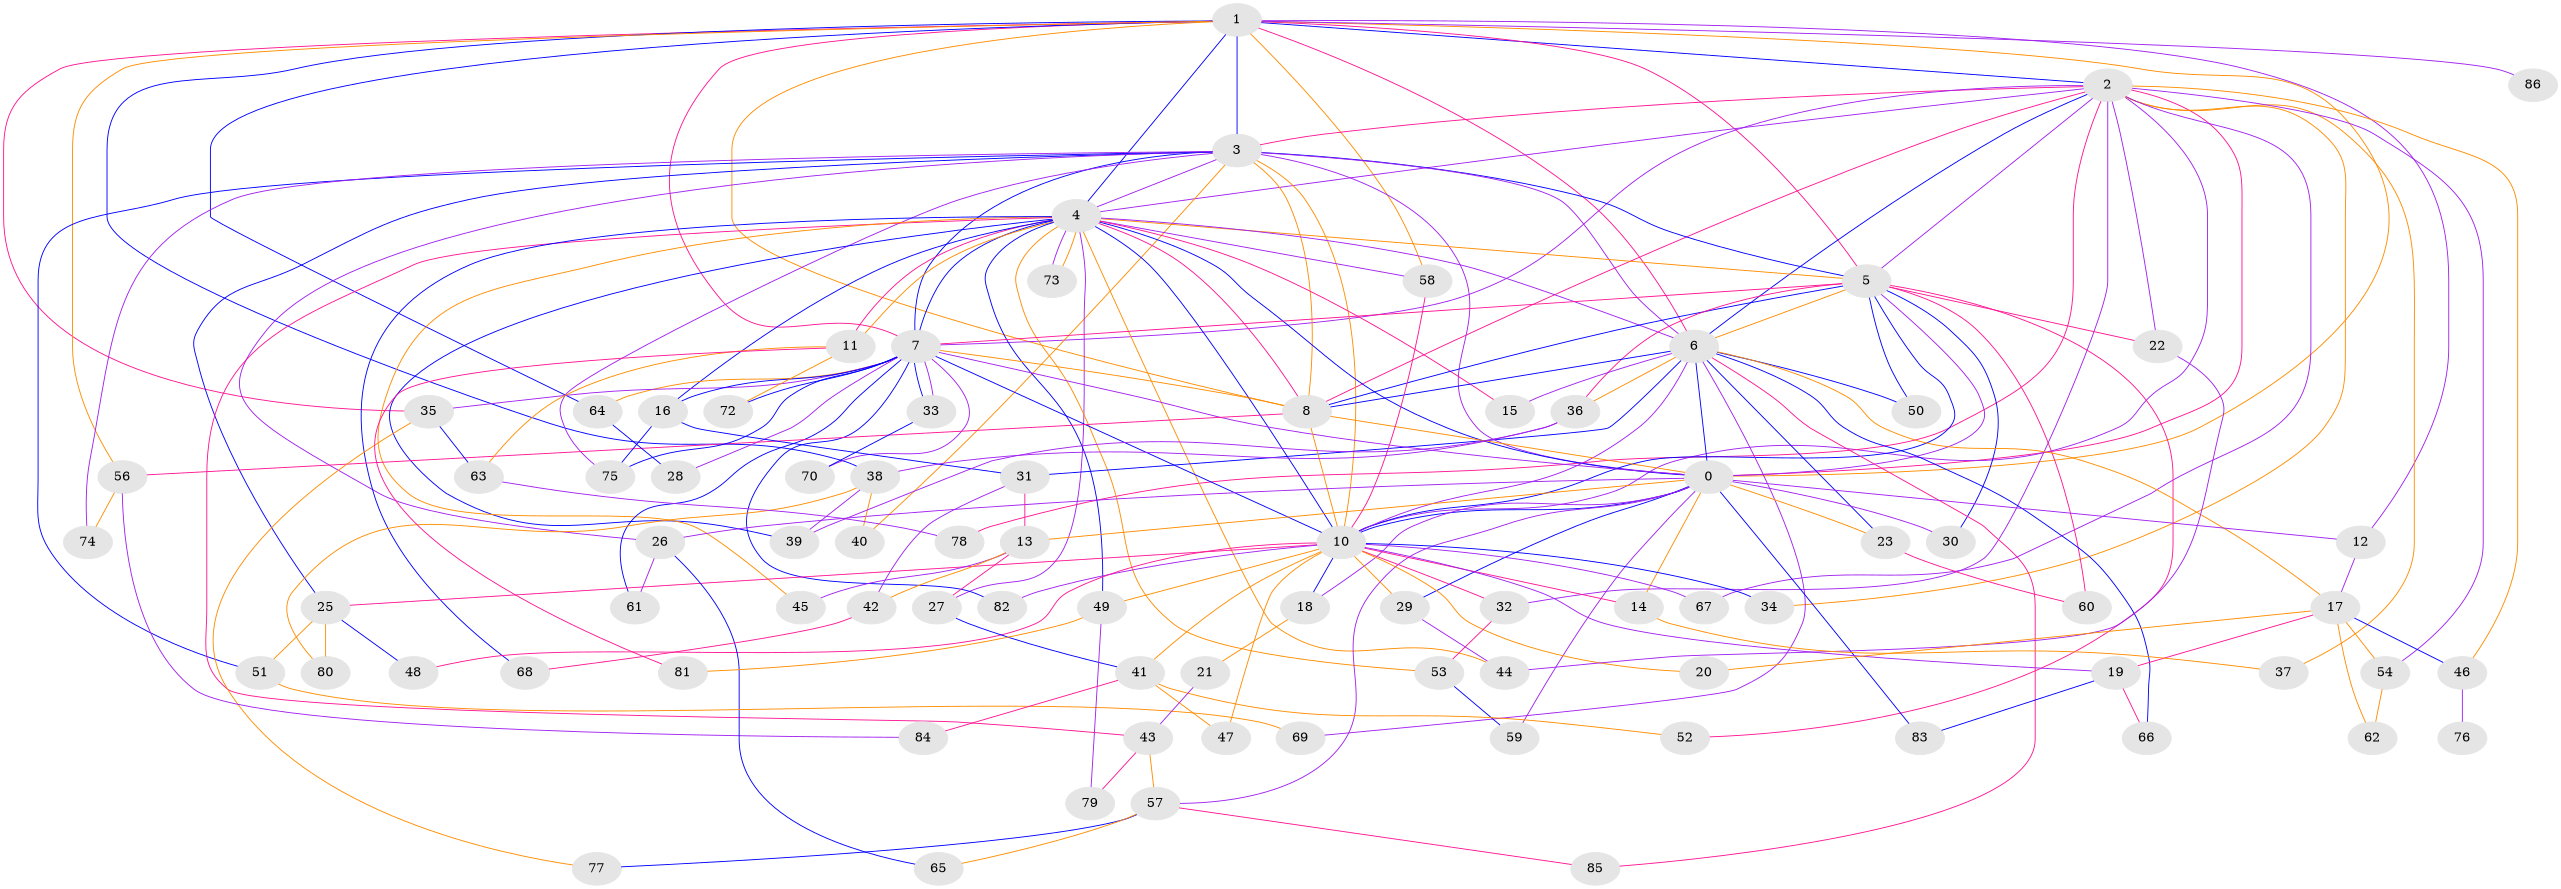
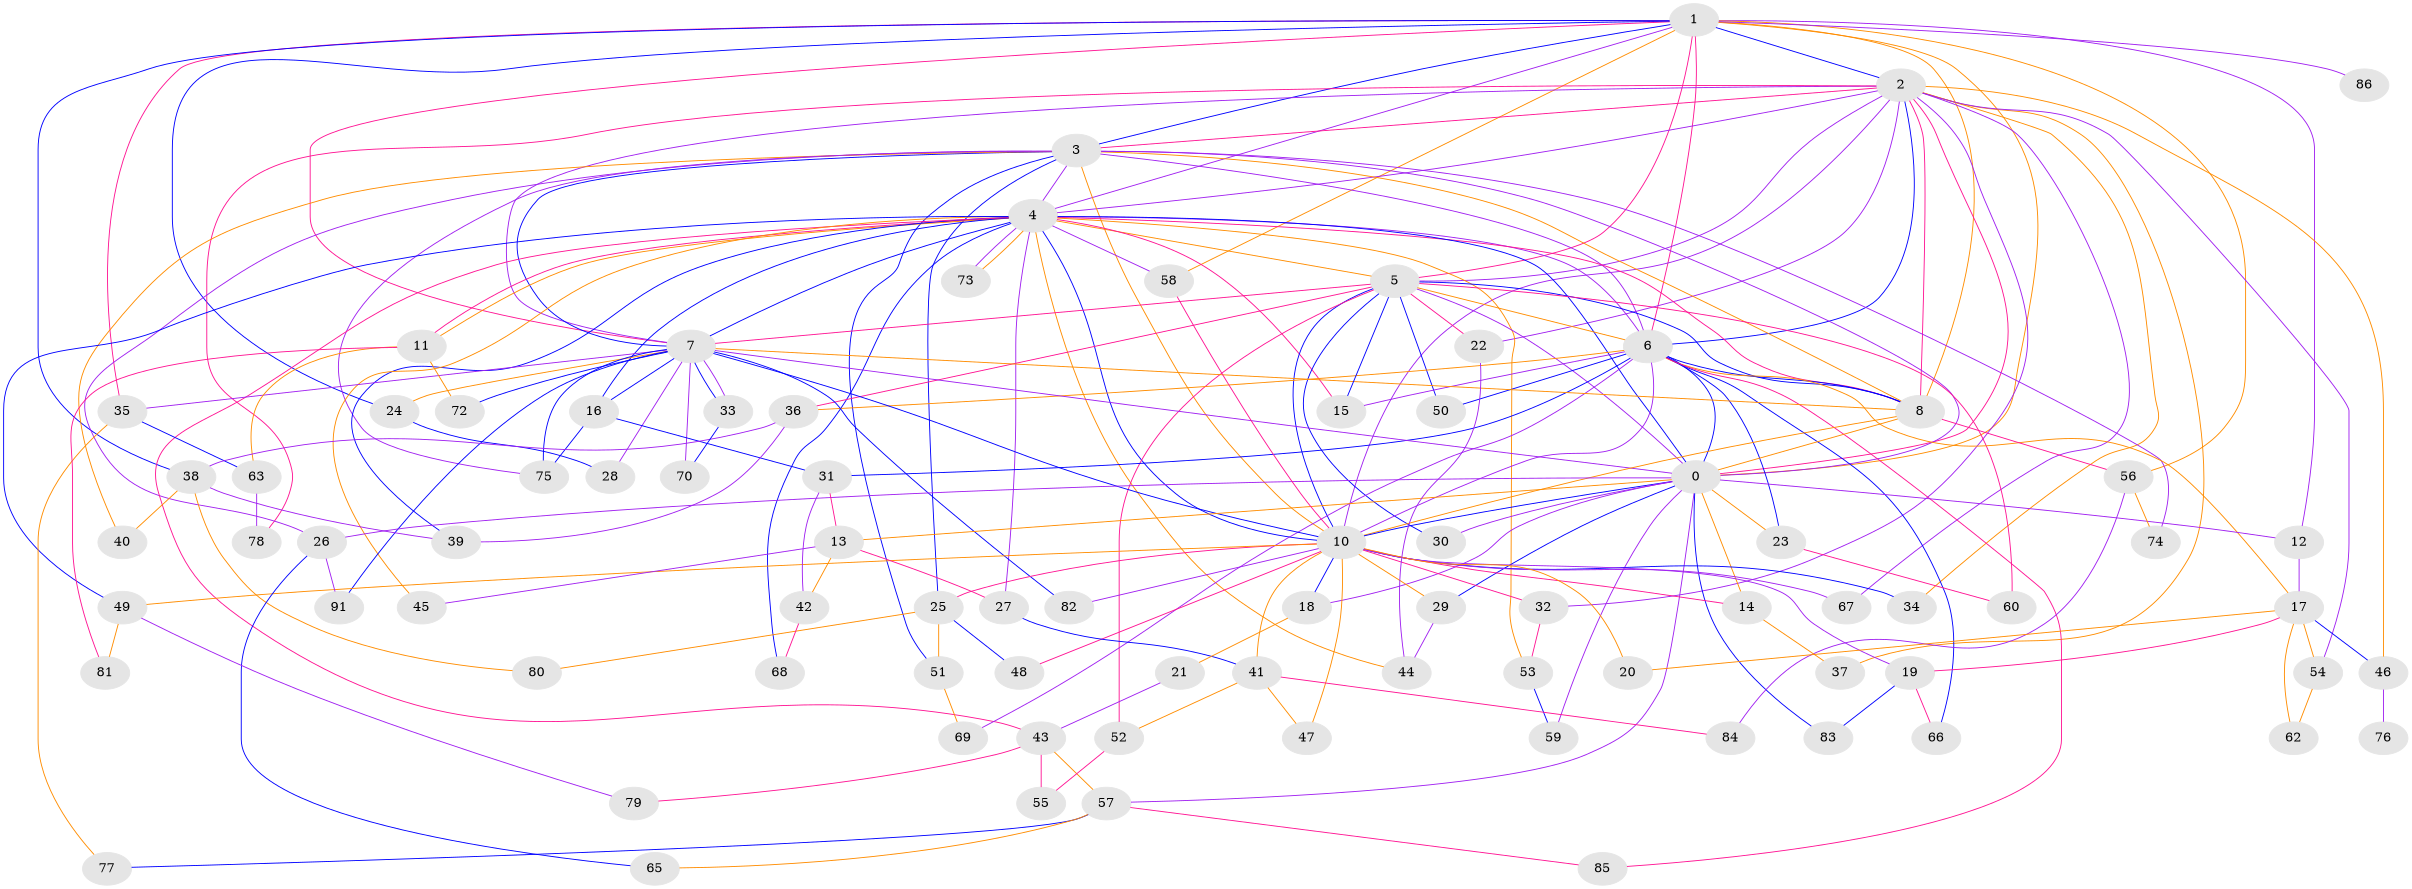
edge "1" -- "4": color blue -> purple
edge "3" -- "5": now "15" -- "5"
node "64": label "64" -> "24"
node "61": label "61" -> "91"
node "55": added
